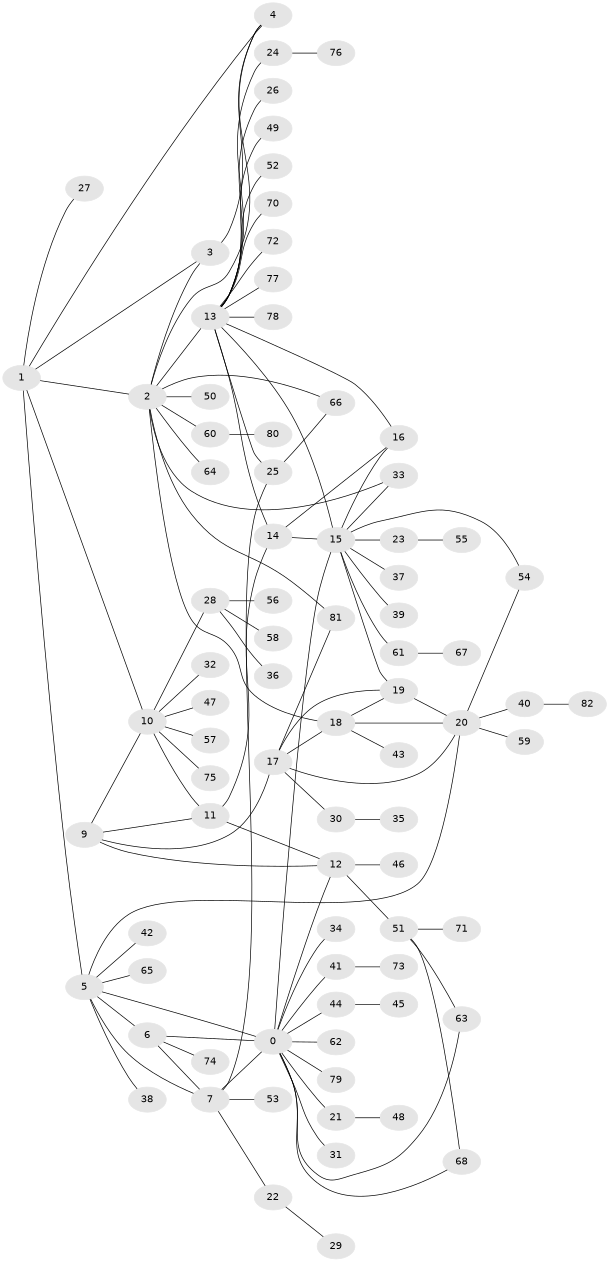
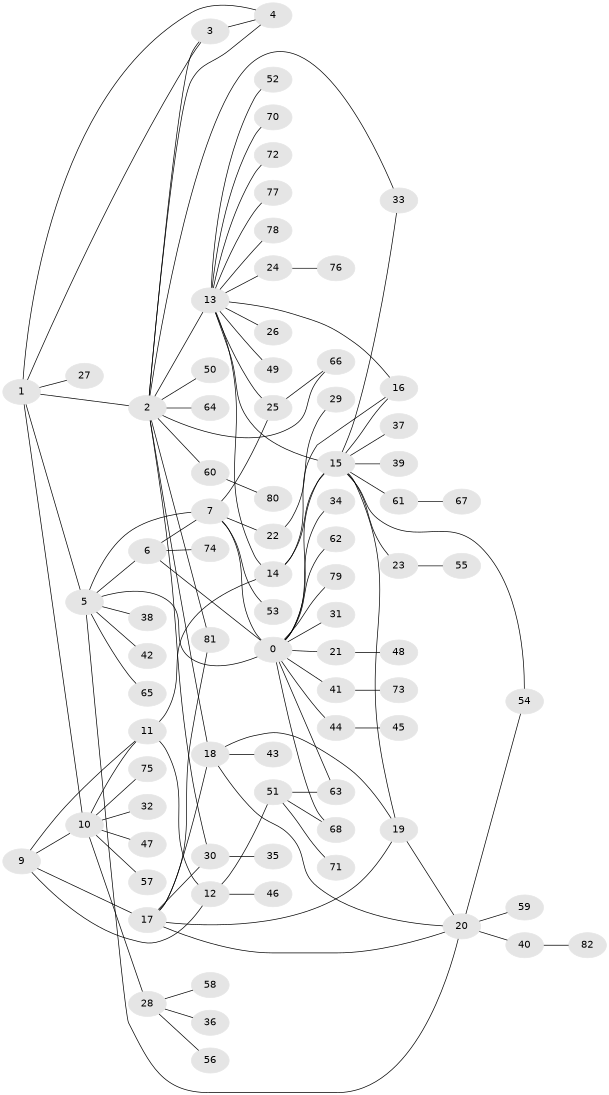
edge "2" -- "30": added
edge "12" -- "0": removed
